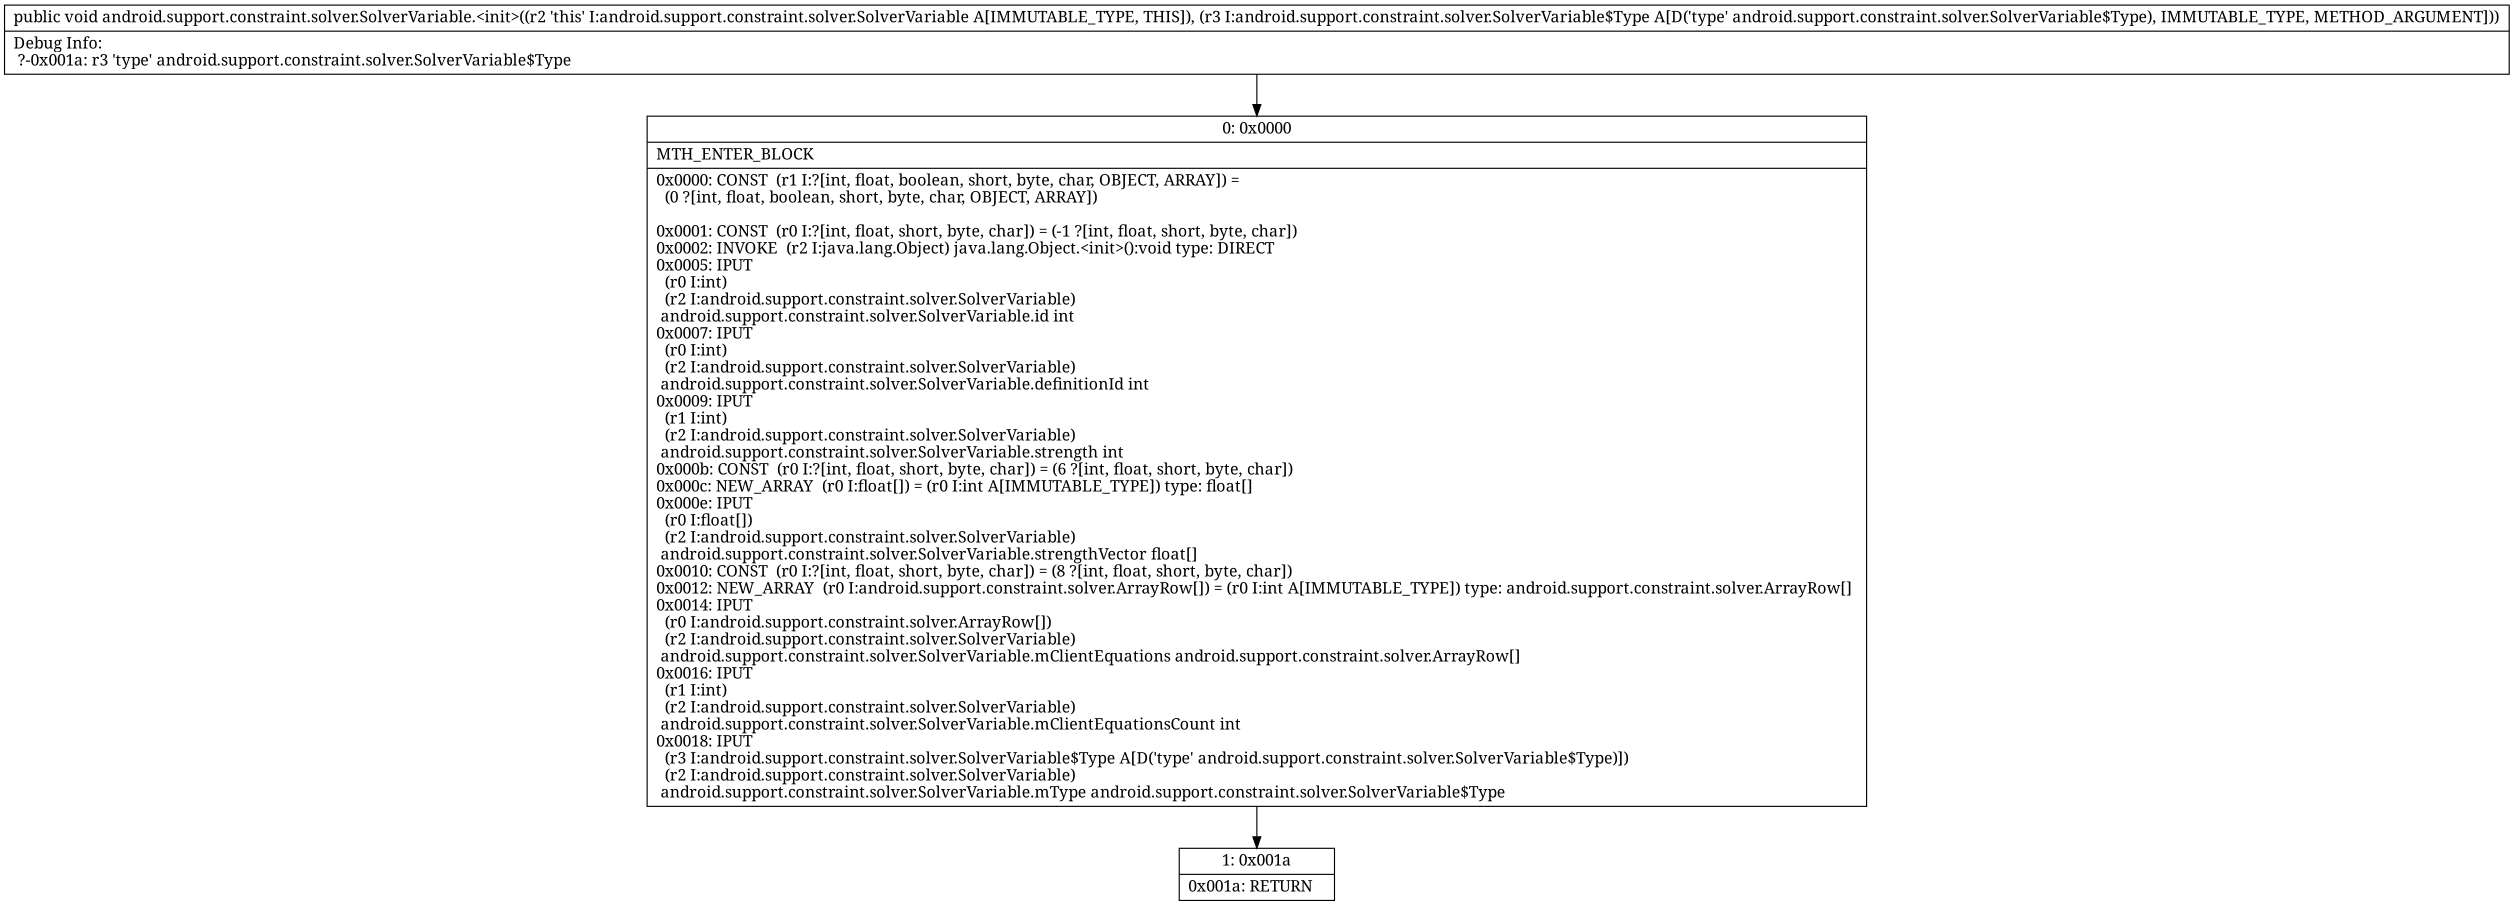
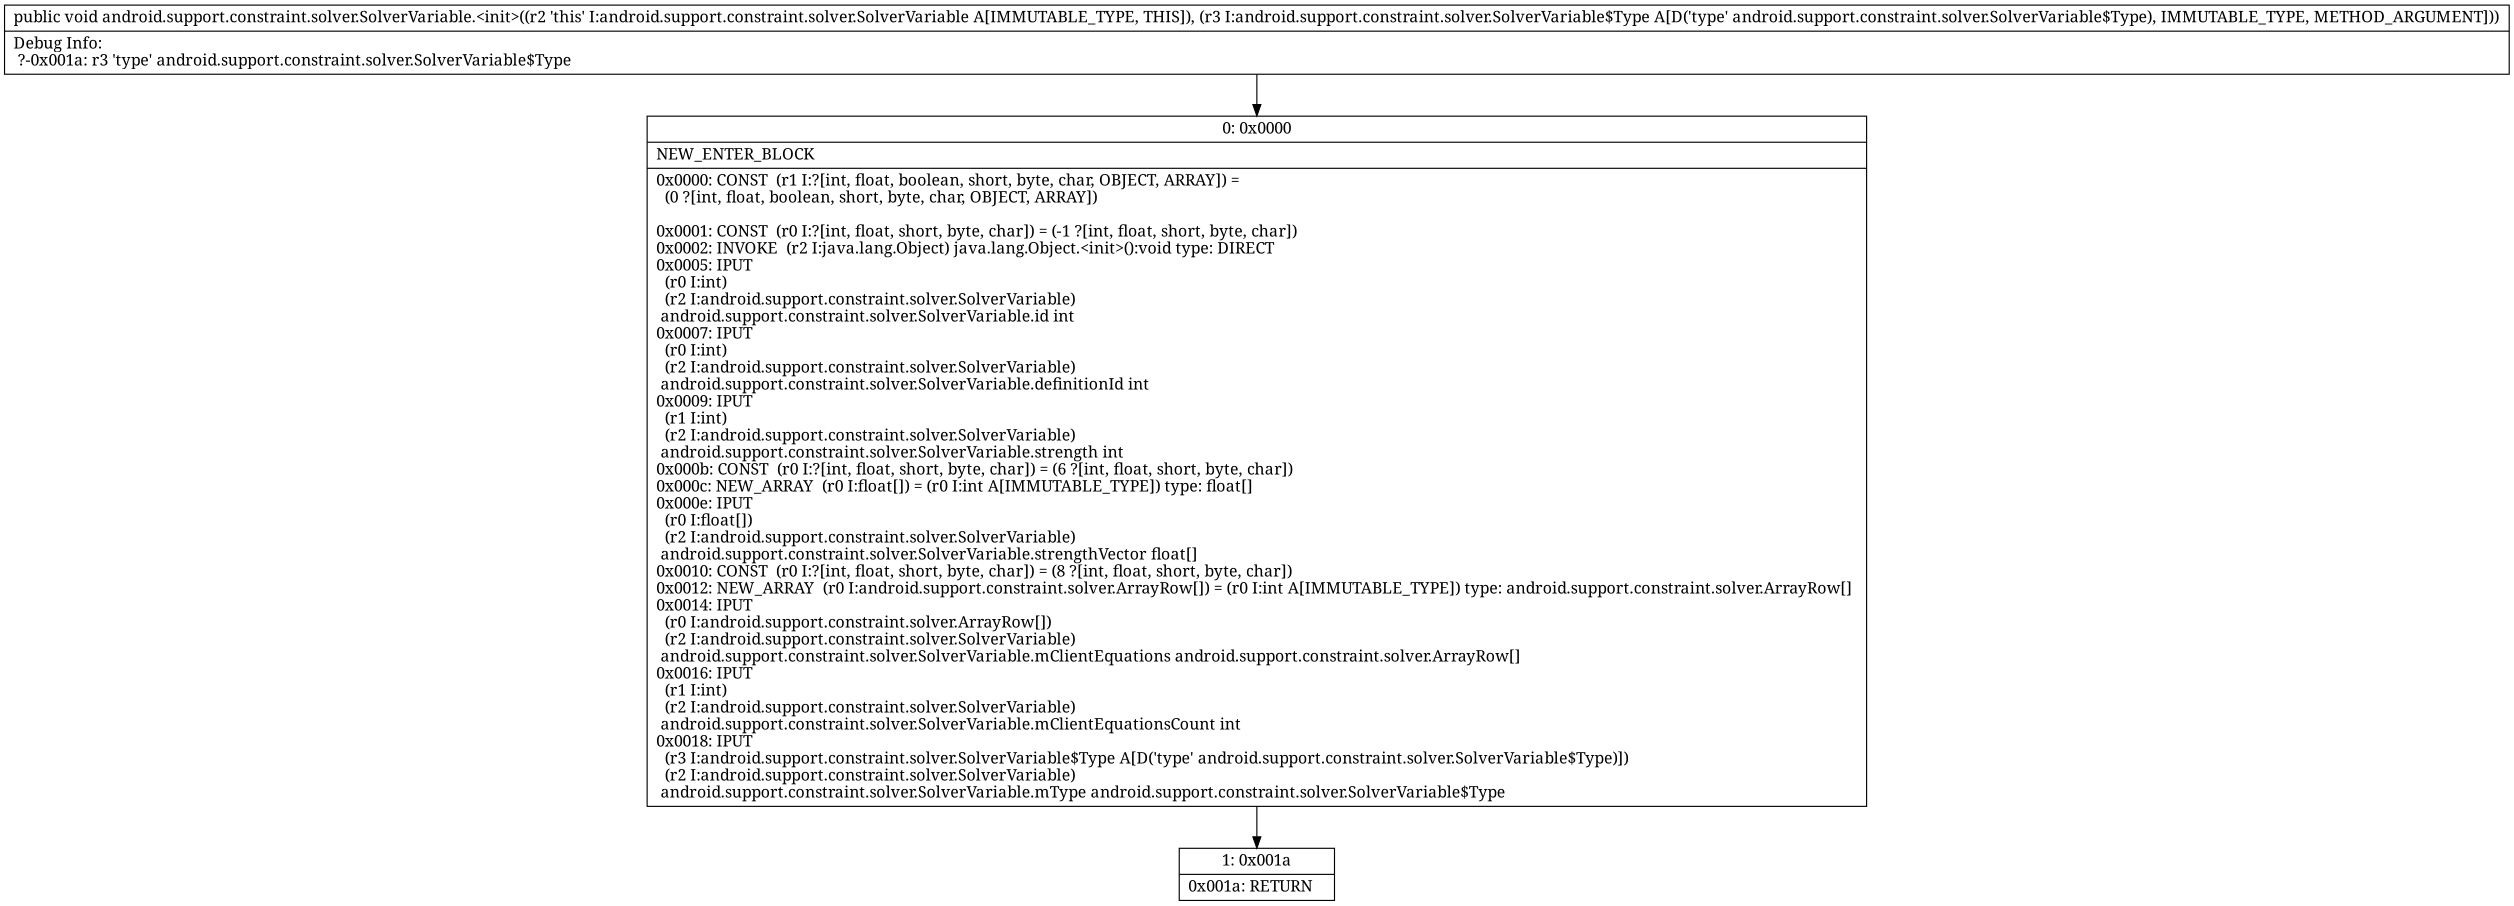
node "0: 0x0000": text "MTH_ENTER_BLOCK" -> "NEW_ENTER_BLOCK"
